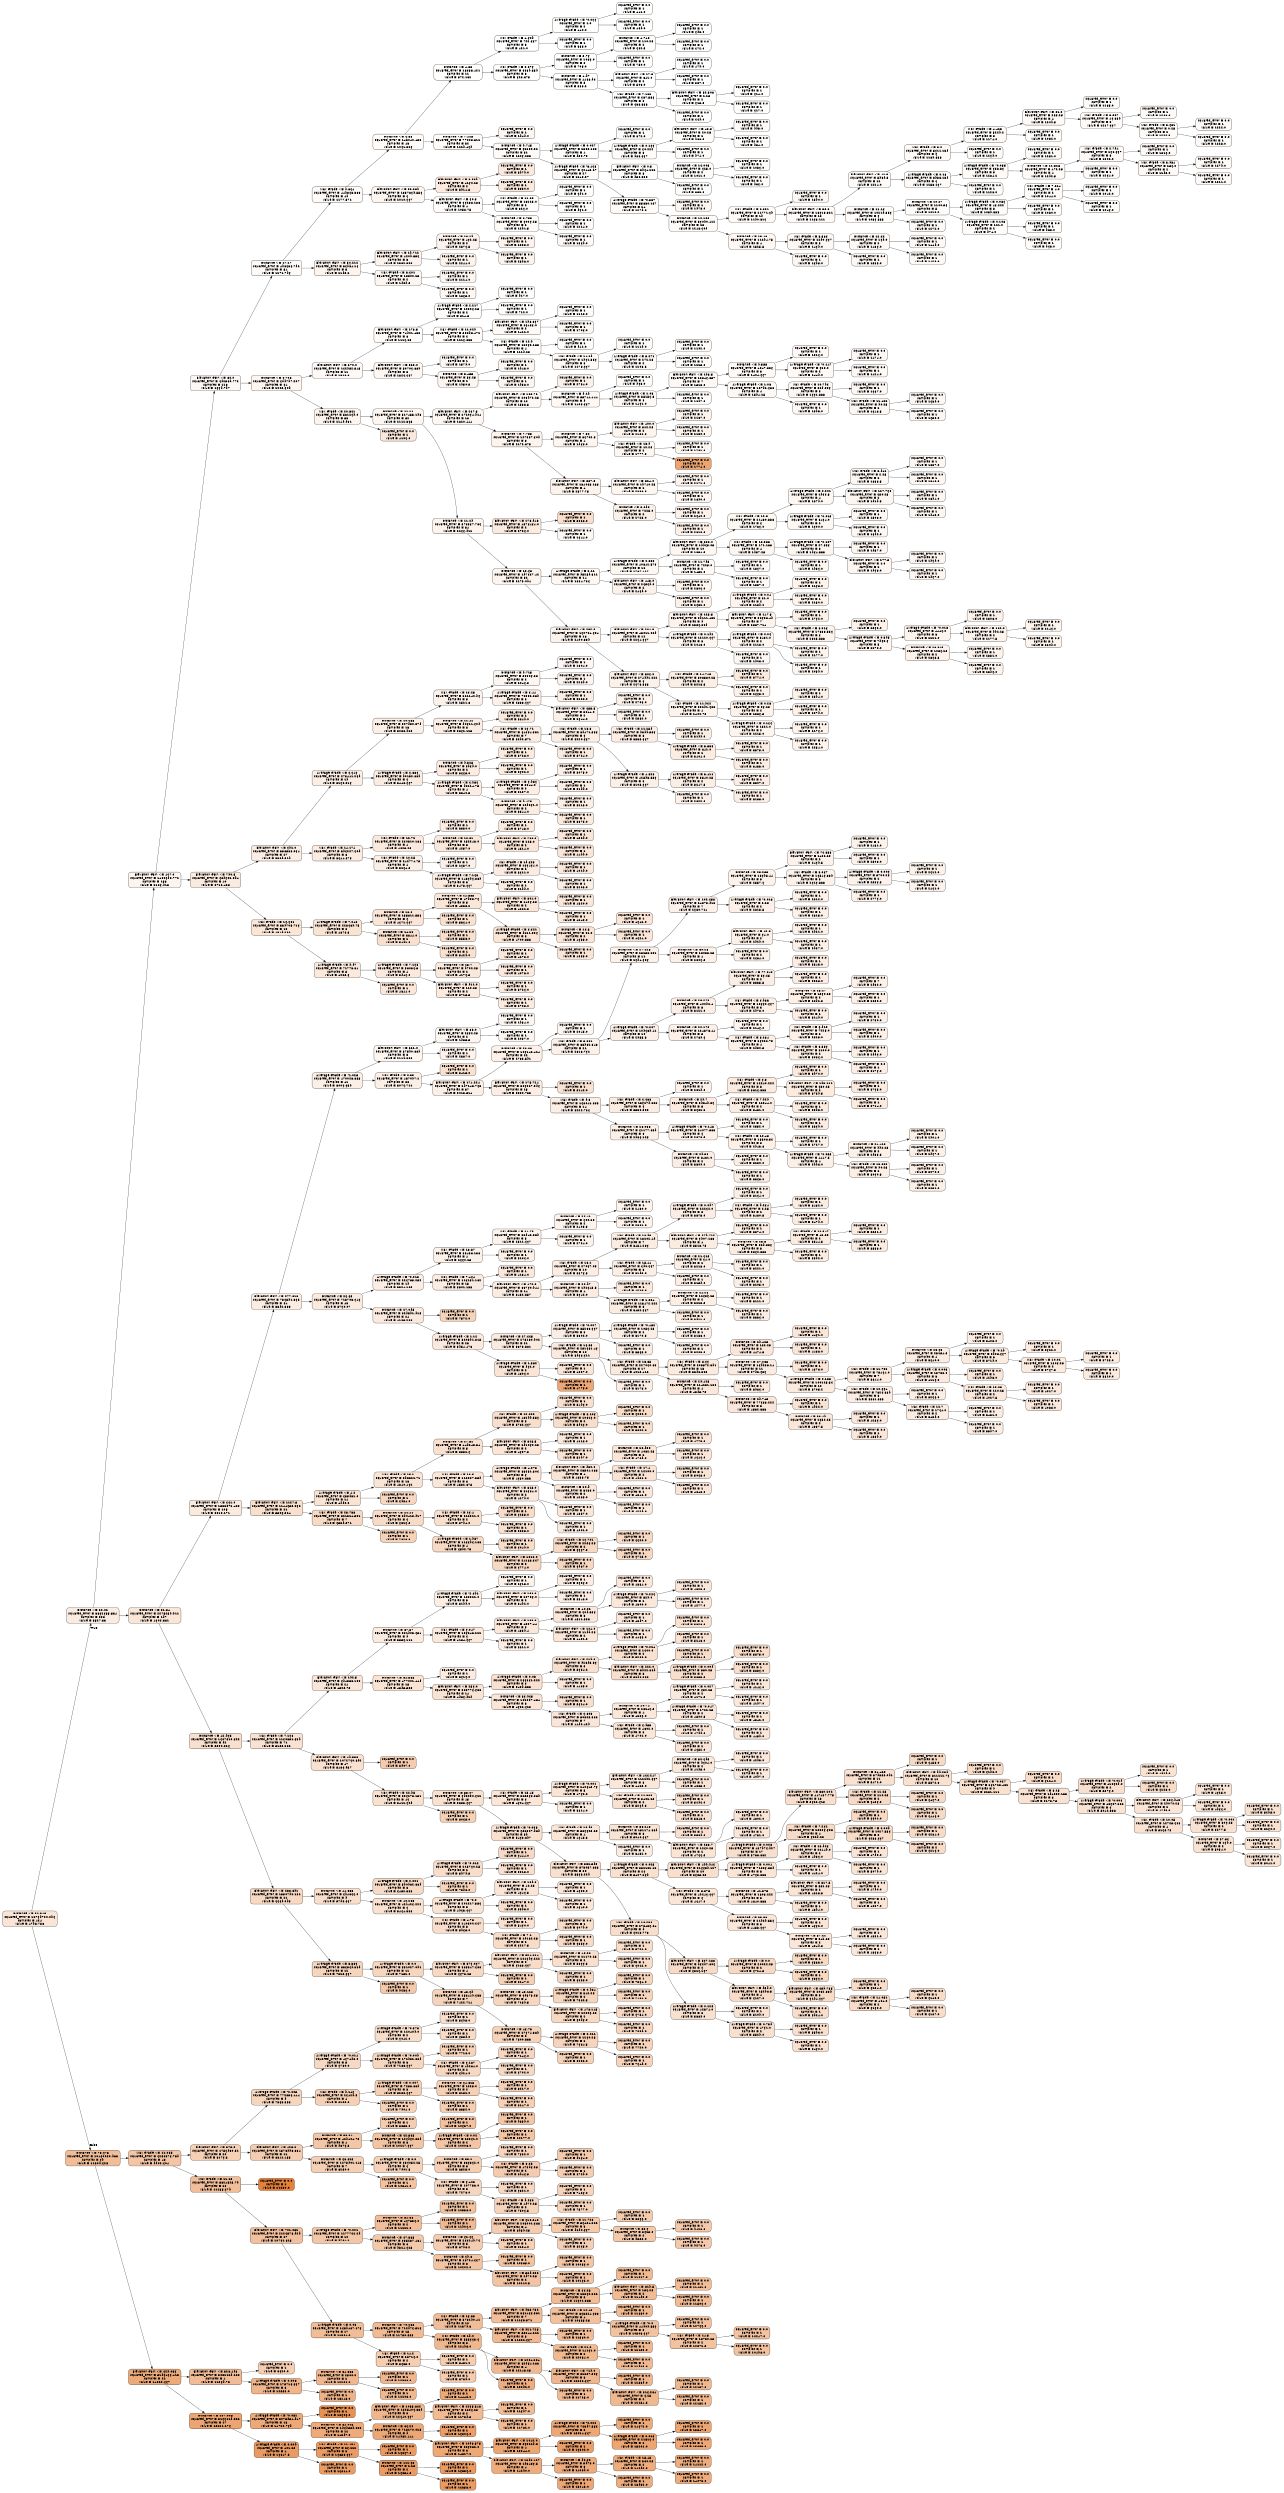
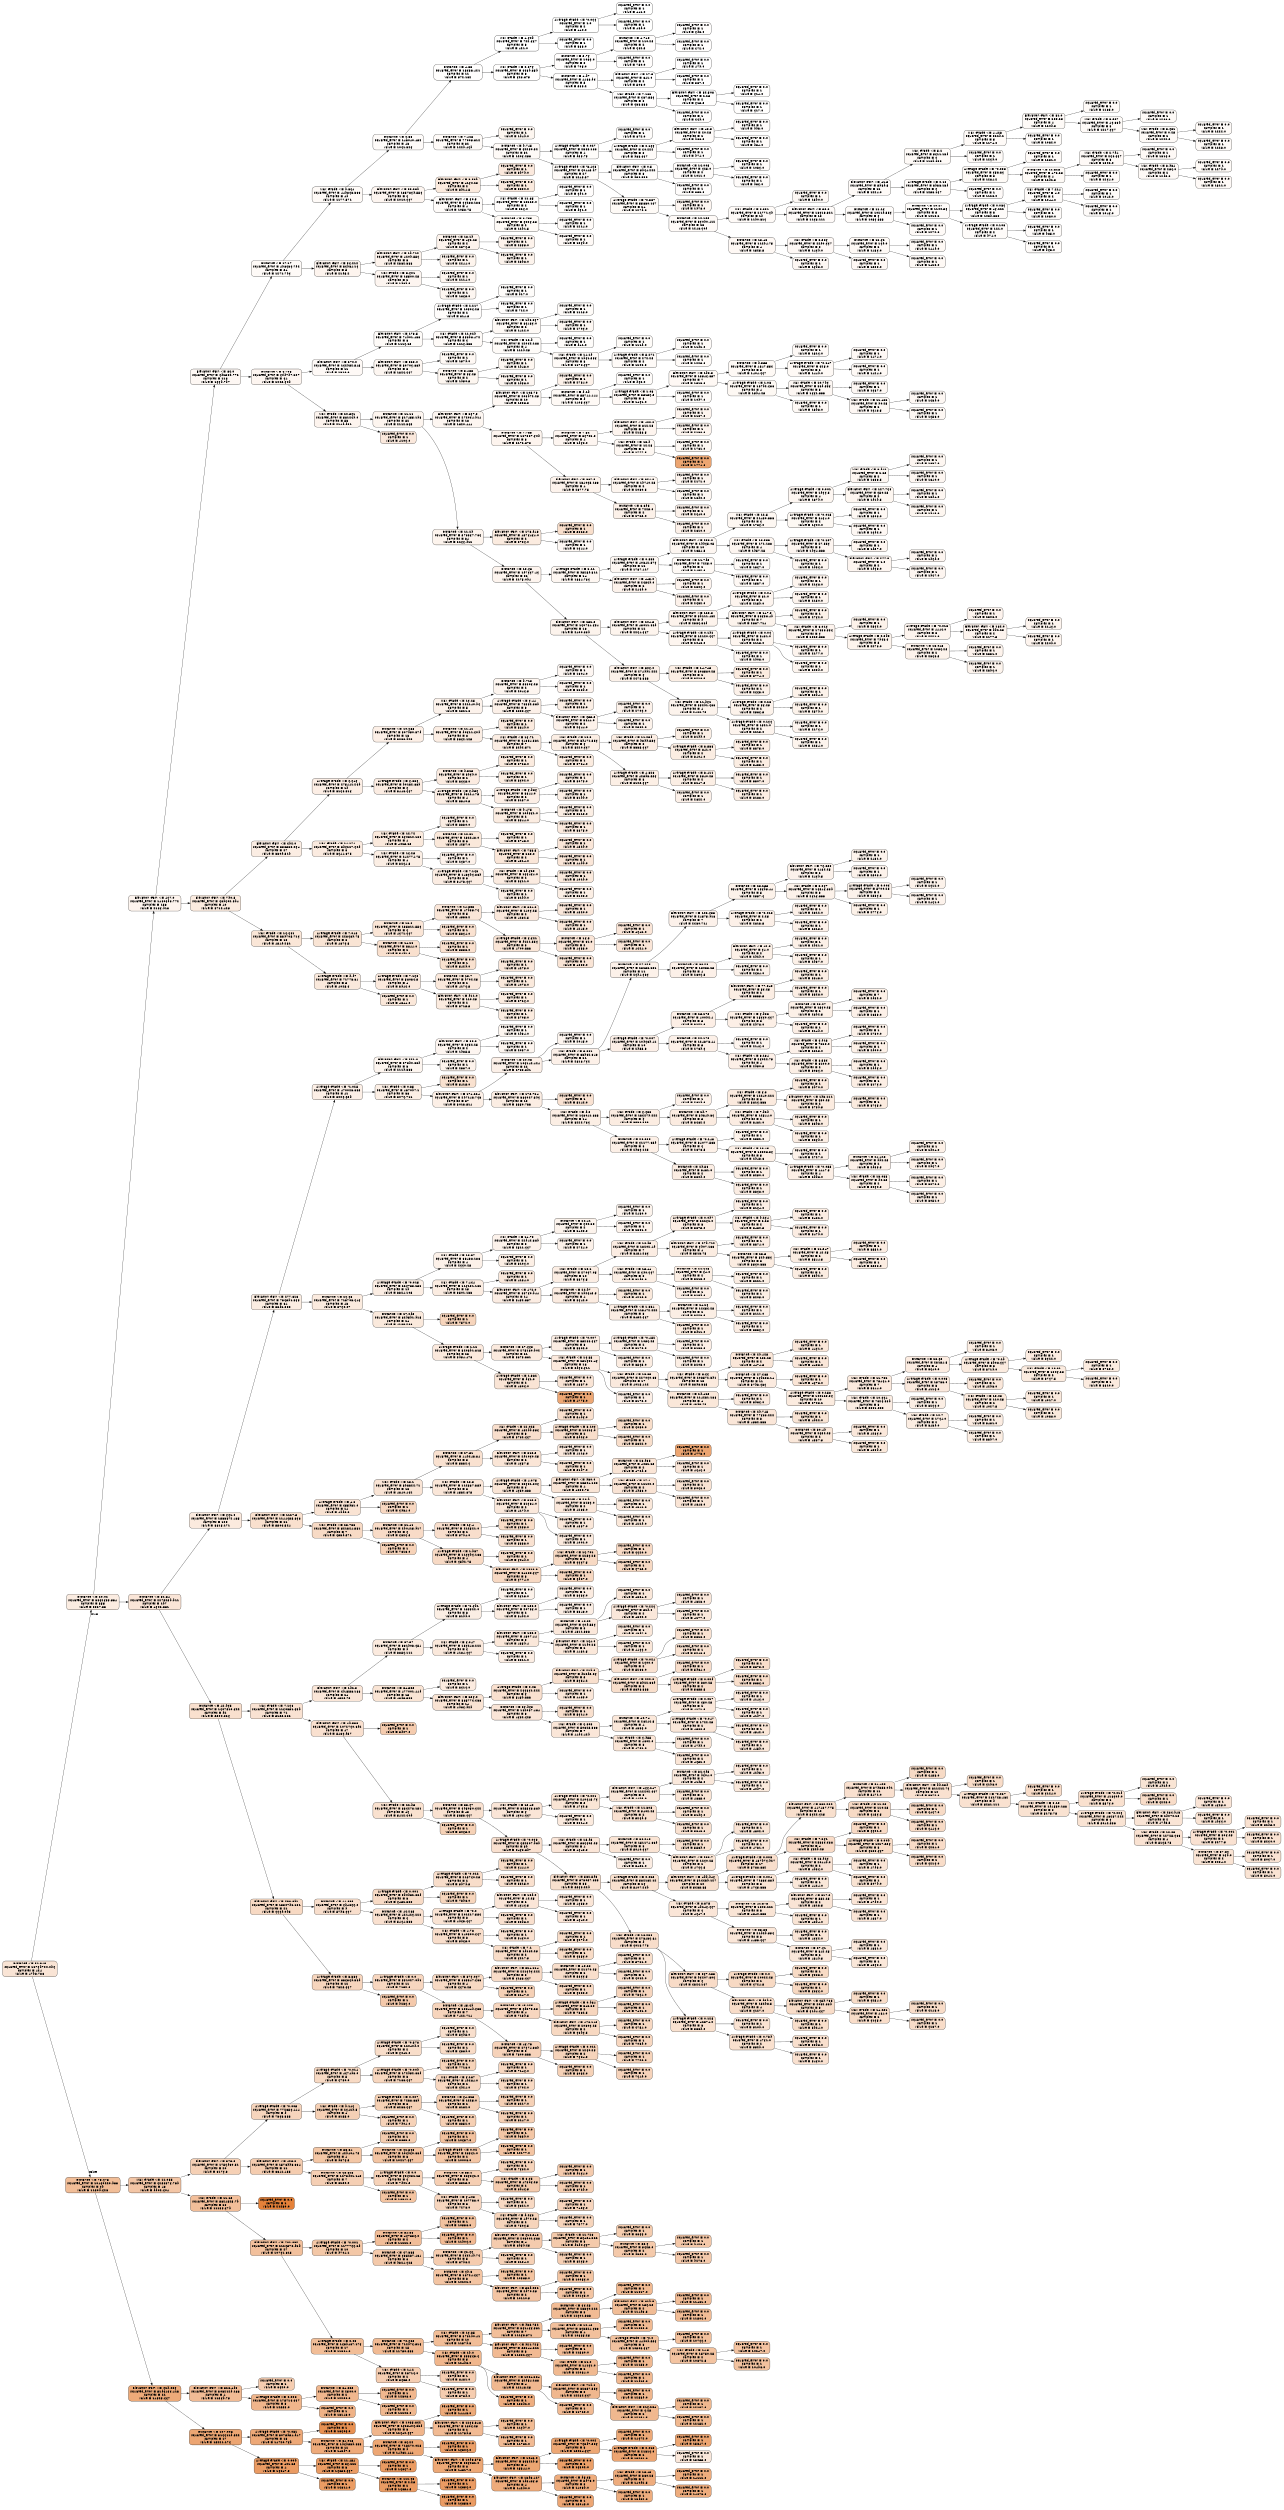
node "squared_error = 0.0 samples = 1 value = 3714.0": removed
node "squared_error = 0.0 samples = 1 value = 4773.0": fillcolor #fae4d5 -> #eca571
node "squared_error = 0.0 samples = 1 value = 15055.0": fillcolor #eda674 -> #fae7da
